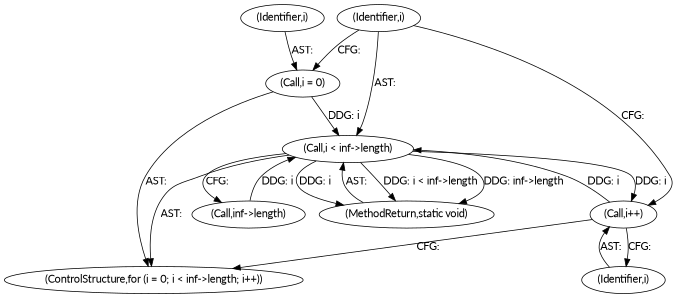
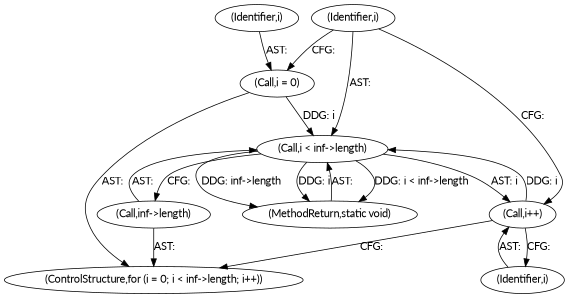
edge "(Call,i < inf->length)" -> "(ControlStructure,for (i = 0; i < inf->length; i++))": now "(Call,inf->length)" -> "(ControlStructure,for (i = 0; i < inf->length; i++))"
edge "(Call,inf->length)" -> "(Call,i < inf->length)": label "DDG: i" -> "AST: "
edge "(Call,i < inf->length)" -> "(Call,i++)": label "DDG: i" -> "AST: i"
